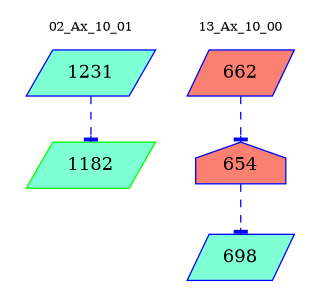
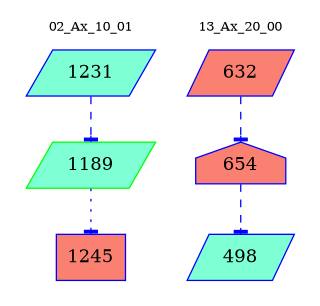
cluster "13_Ax_10_00": label "13_Ax_10_00" -> "13_Ax_20_00"
node "662": label "662" -> "632"
node "1182": label "1182" -> "1189"
node "1245": added
node "698": label "698" -> "498"
